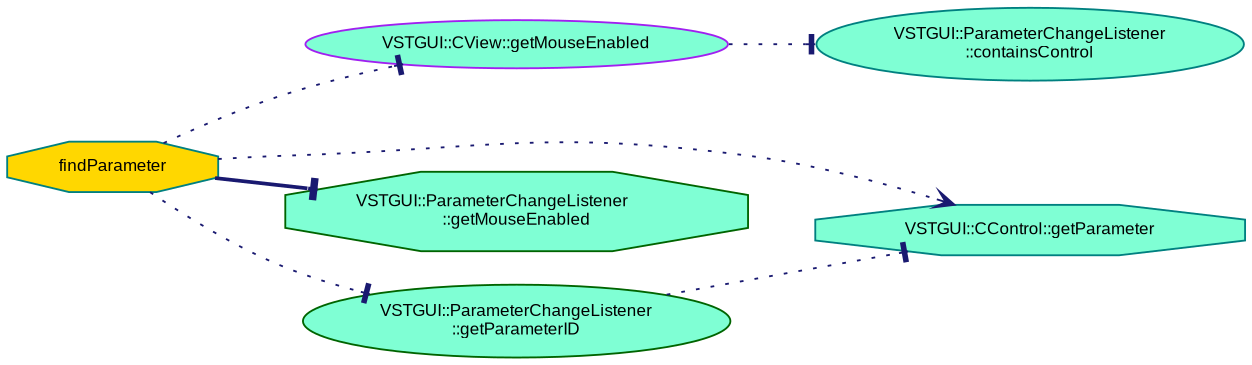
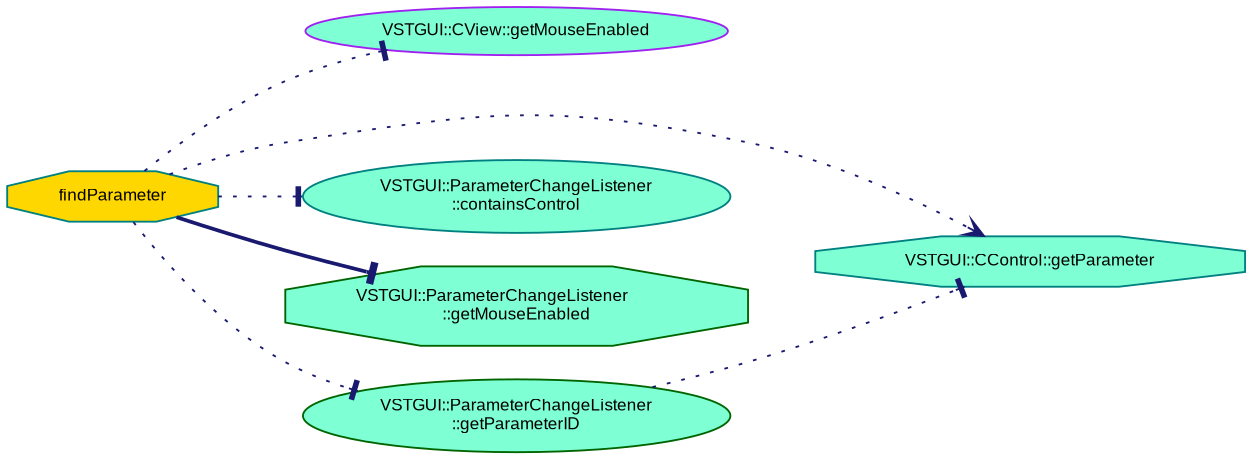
edge "VSTGUI::CView::getMouseEnabled" -> "VSTGUI::ParameterChangeListener ::containsControl": now "findParameter" -> "VSTGUI::ParameterChangeListener ::containsControl"
